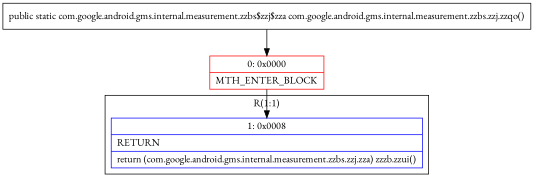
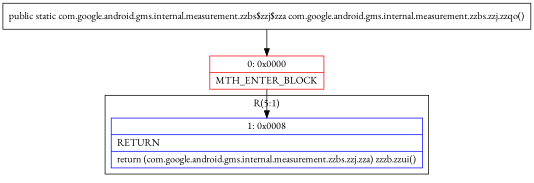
cluster "R(1:1)": label "R(1:1)" -> "R(5:1)"
